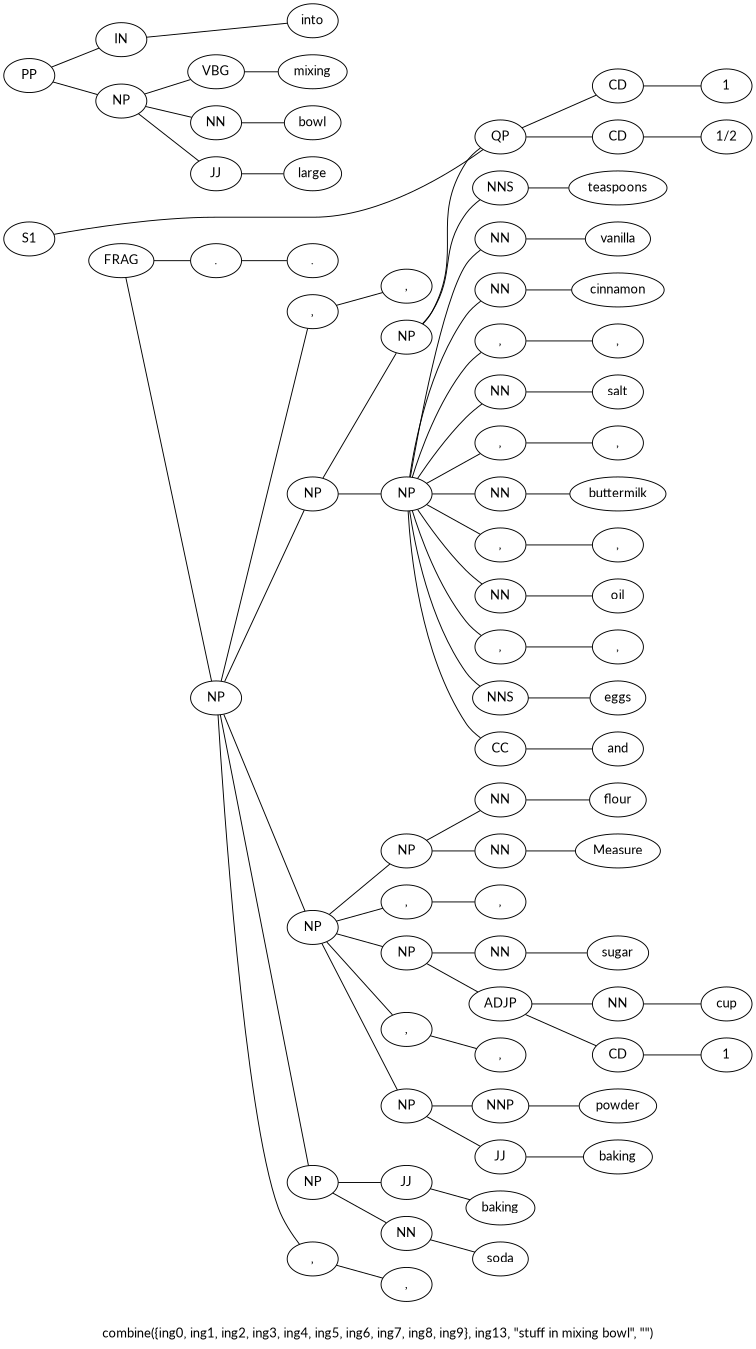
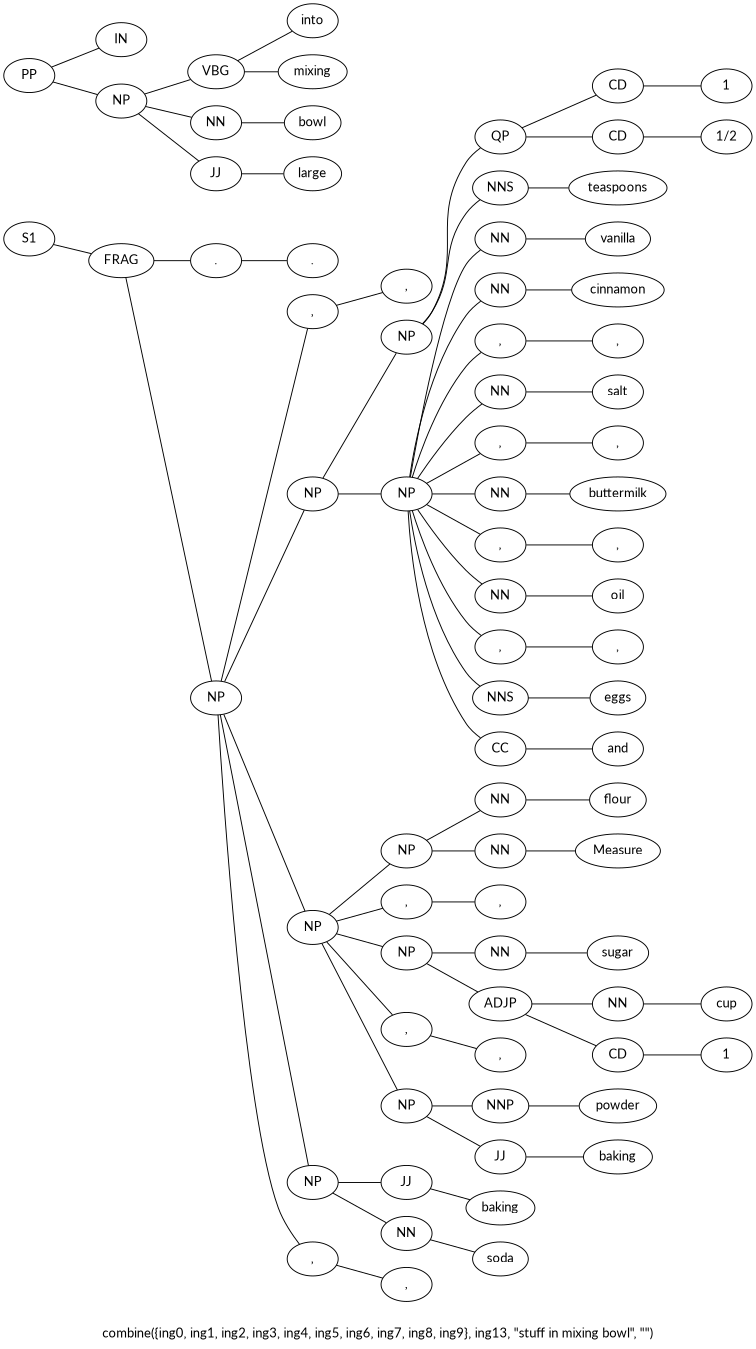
edge "into" -- "IN": now "into" -- "VBG"
edge "QP" -- "S1": now "FRAG" -- "S1"
